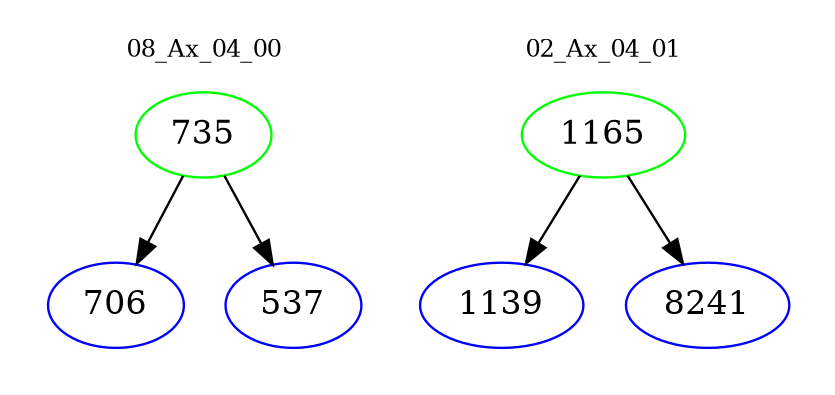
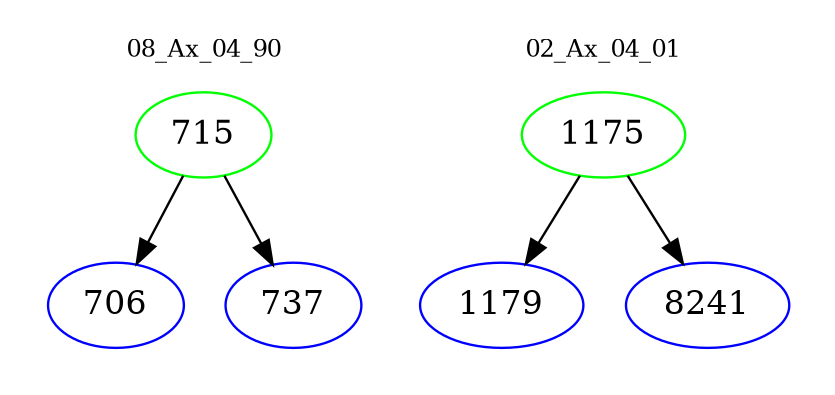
cluster "08_Ax_04_00": label "08_Ax_04_00" -> "08_Ax_04_90"
node "735": label "735" -> "715"
node "1165": label "1165" -> "1175"
node "537": label "537" -> "737"
node "1139": label "1139" -> "1179"
